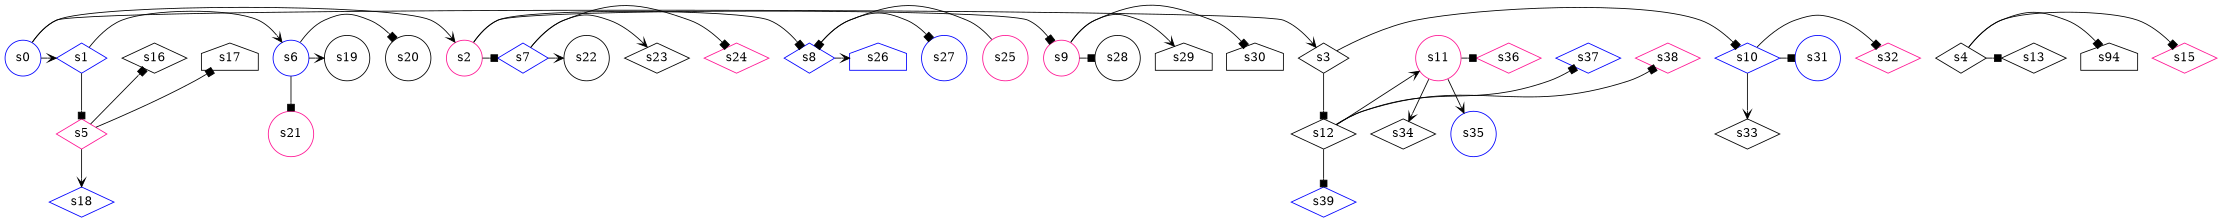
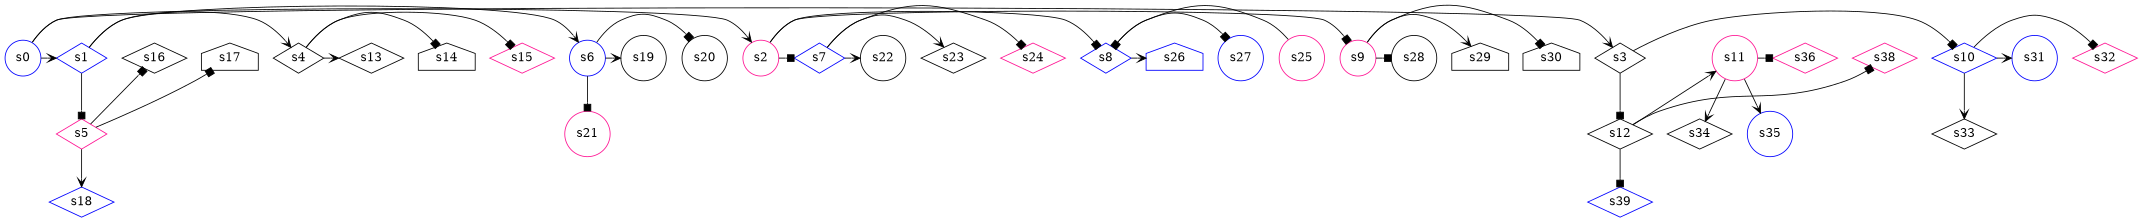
edge "s1" -> "s4": added
node "s37": removed
edge "s10" -> "s31": arrowhead box -> vee
edge "s4" -> "s13": arrowhead box -> vee
node "s94": label "s94" -> "s14"
